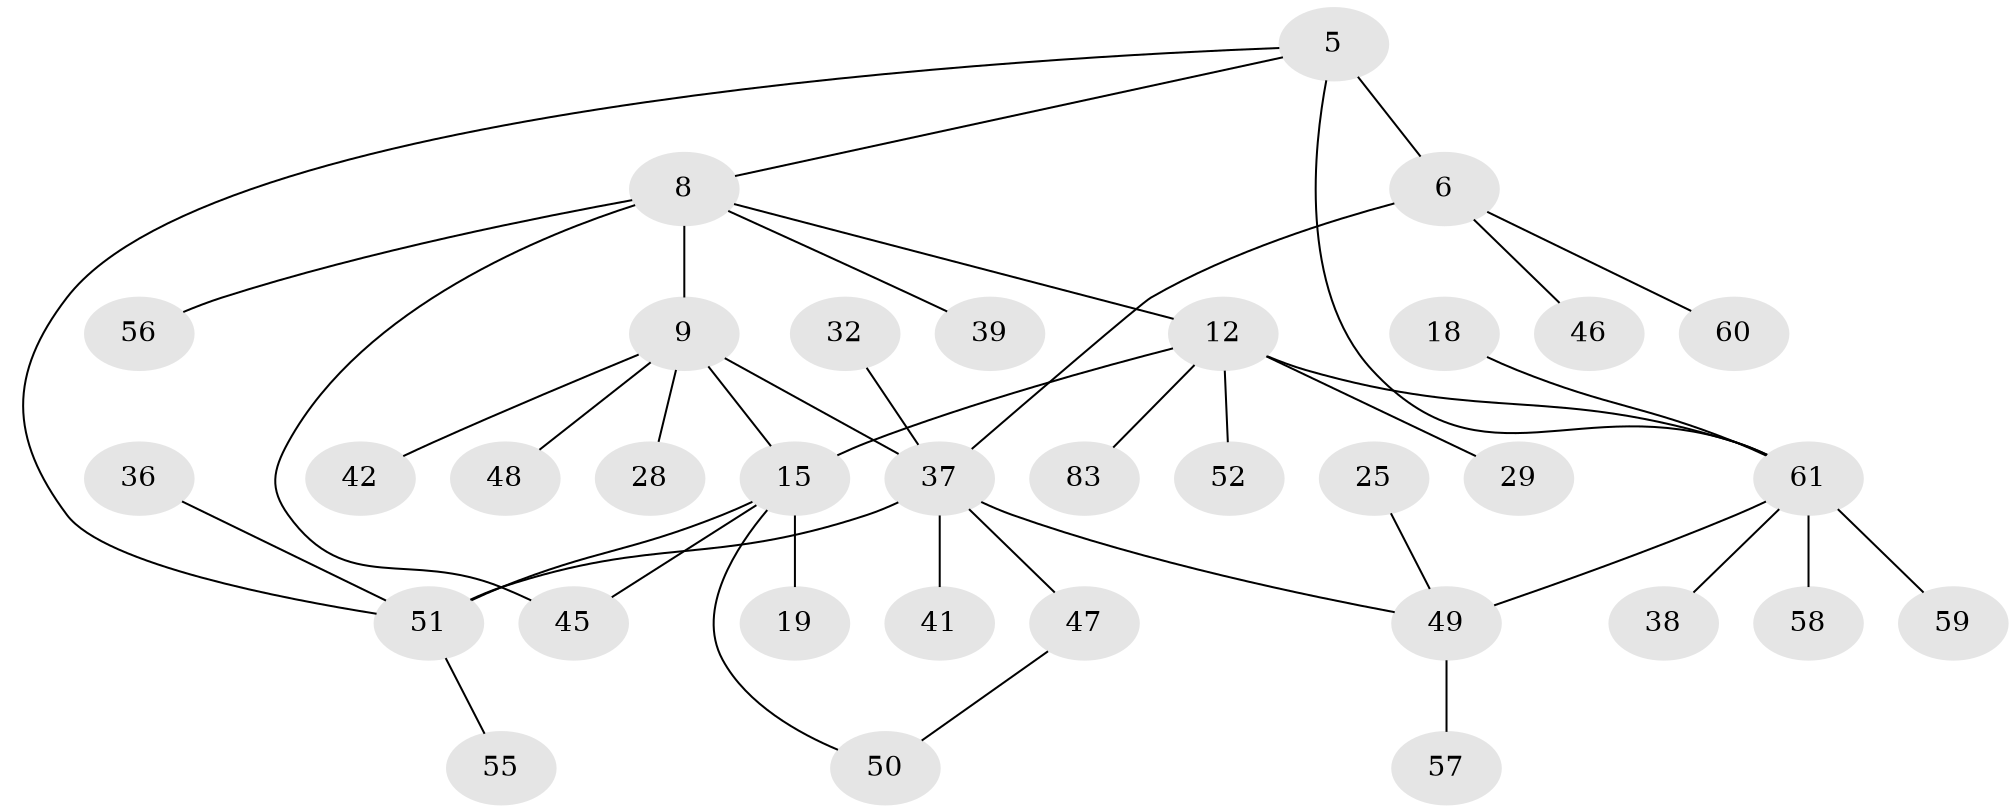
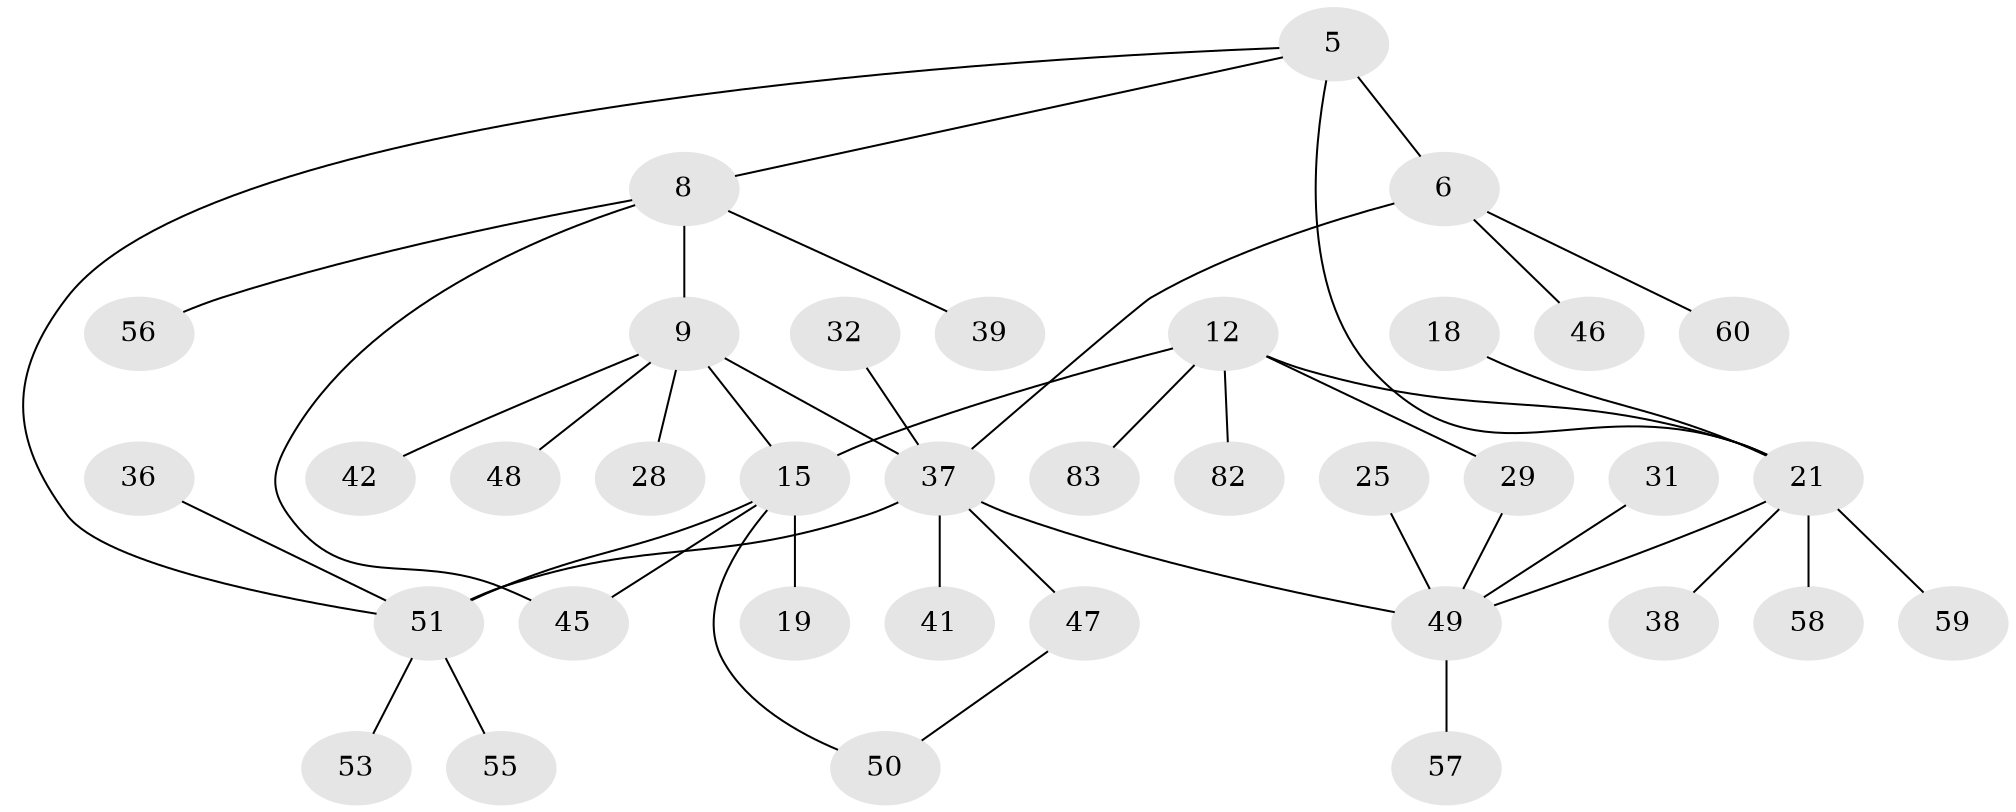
edge "8" -- "12": removed
node "52": label "52" -> "82"
node "31": added
node "61": label "61" -> "21"
edge "29" -- "49": added
node "53": added
